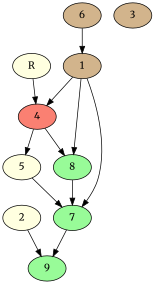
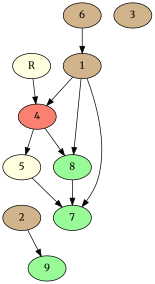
node "2": fillcolor lightyellow -> tan
edge "7" -> "9": removed
